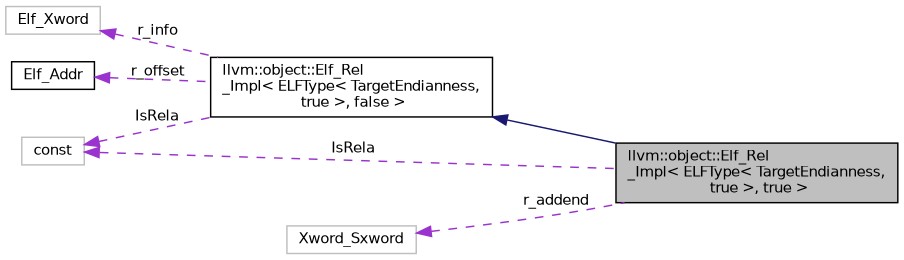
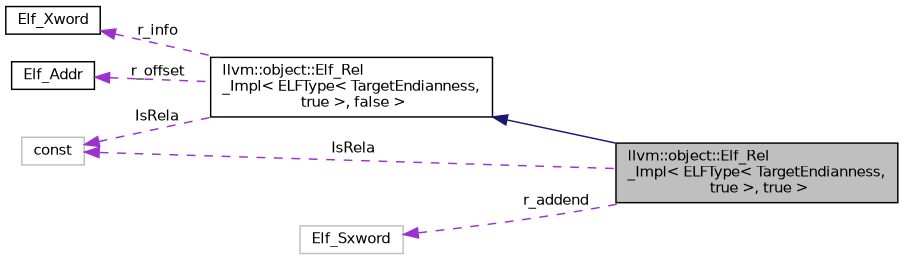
node "Elf_Xword": color grey75 -> black
node "Xword_Sxword": label "Xword_Sxword" -> "Elf_Sxword"
